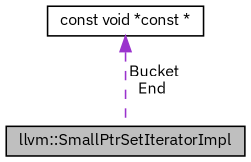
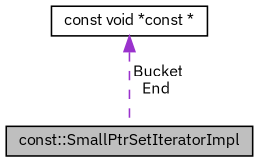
node "llvm::SmallPtrSetIteratorImpl": label "llvm::SmallPtrSetIteratorImpl" -> "const::SmallPtrSetIteratorImpl"
